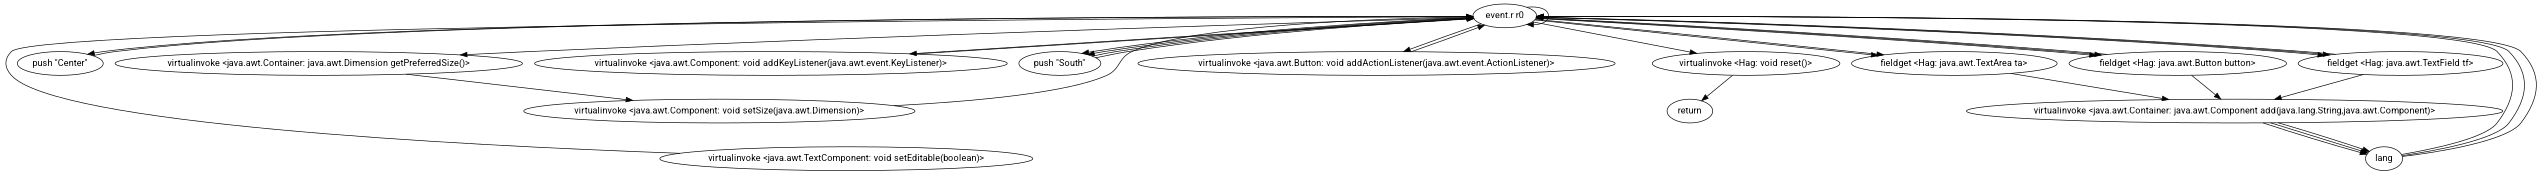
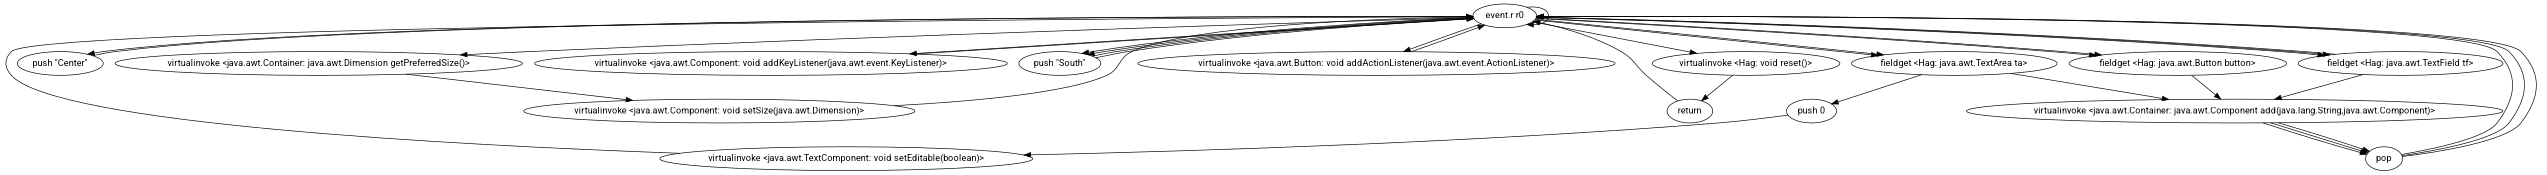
edge "fieldget <Hag: java.awt.Button button>" -> "event.r r0": now "return" -> "event.r r0"
node "push 0": added
node "lang": label "lang" -> "pop"
